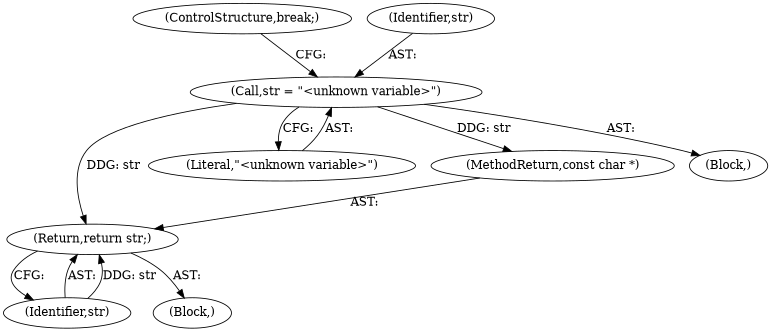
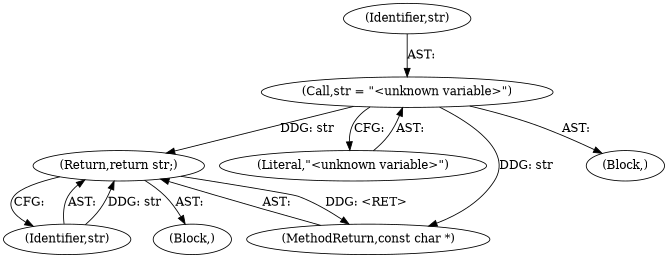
node "(ControlStructure,break;)": removed
edge "(Return,return str;)" -> "(MethodReturn,const char *)": added, label "DDG: <RET>"
